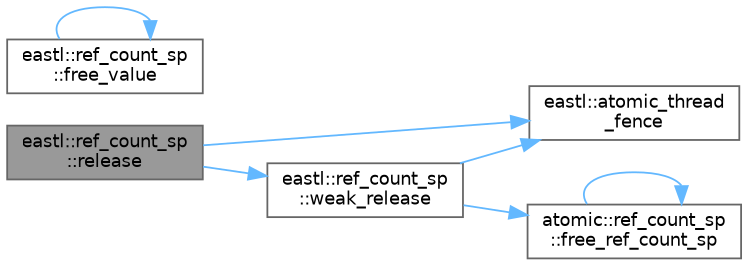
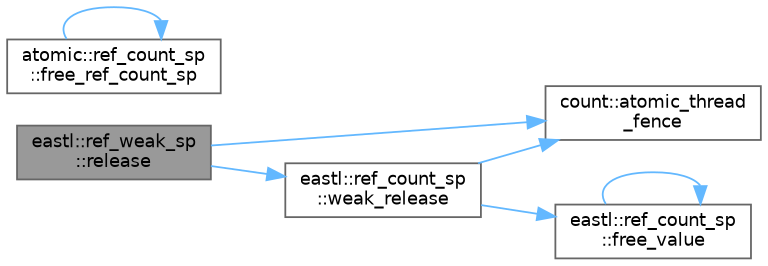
node "eastl::atomic_thread _fence": label "eastl::atomic_thread _fence" -> "count::atomic_thread _fence"
node "eastl::ref_count_sp ::release": label "eastl::ref_count_sp ::release" -> "eastl::ref_weak_sp ::release"
edge "eastl::ref_count_sp ::weak_release" -> "atomic::ref_count_sp ::free_ref_count_sp": now "eastl::ref_count_sp ::weak_release" -> "eastl::ref_count_sp ::free_value"
